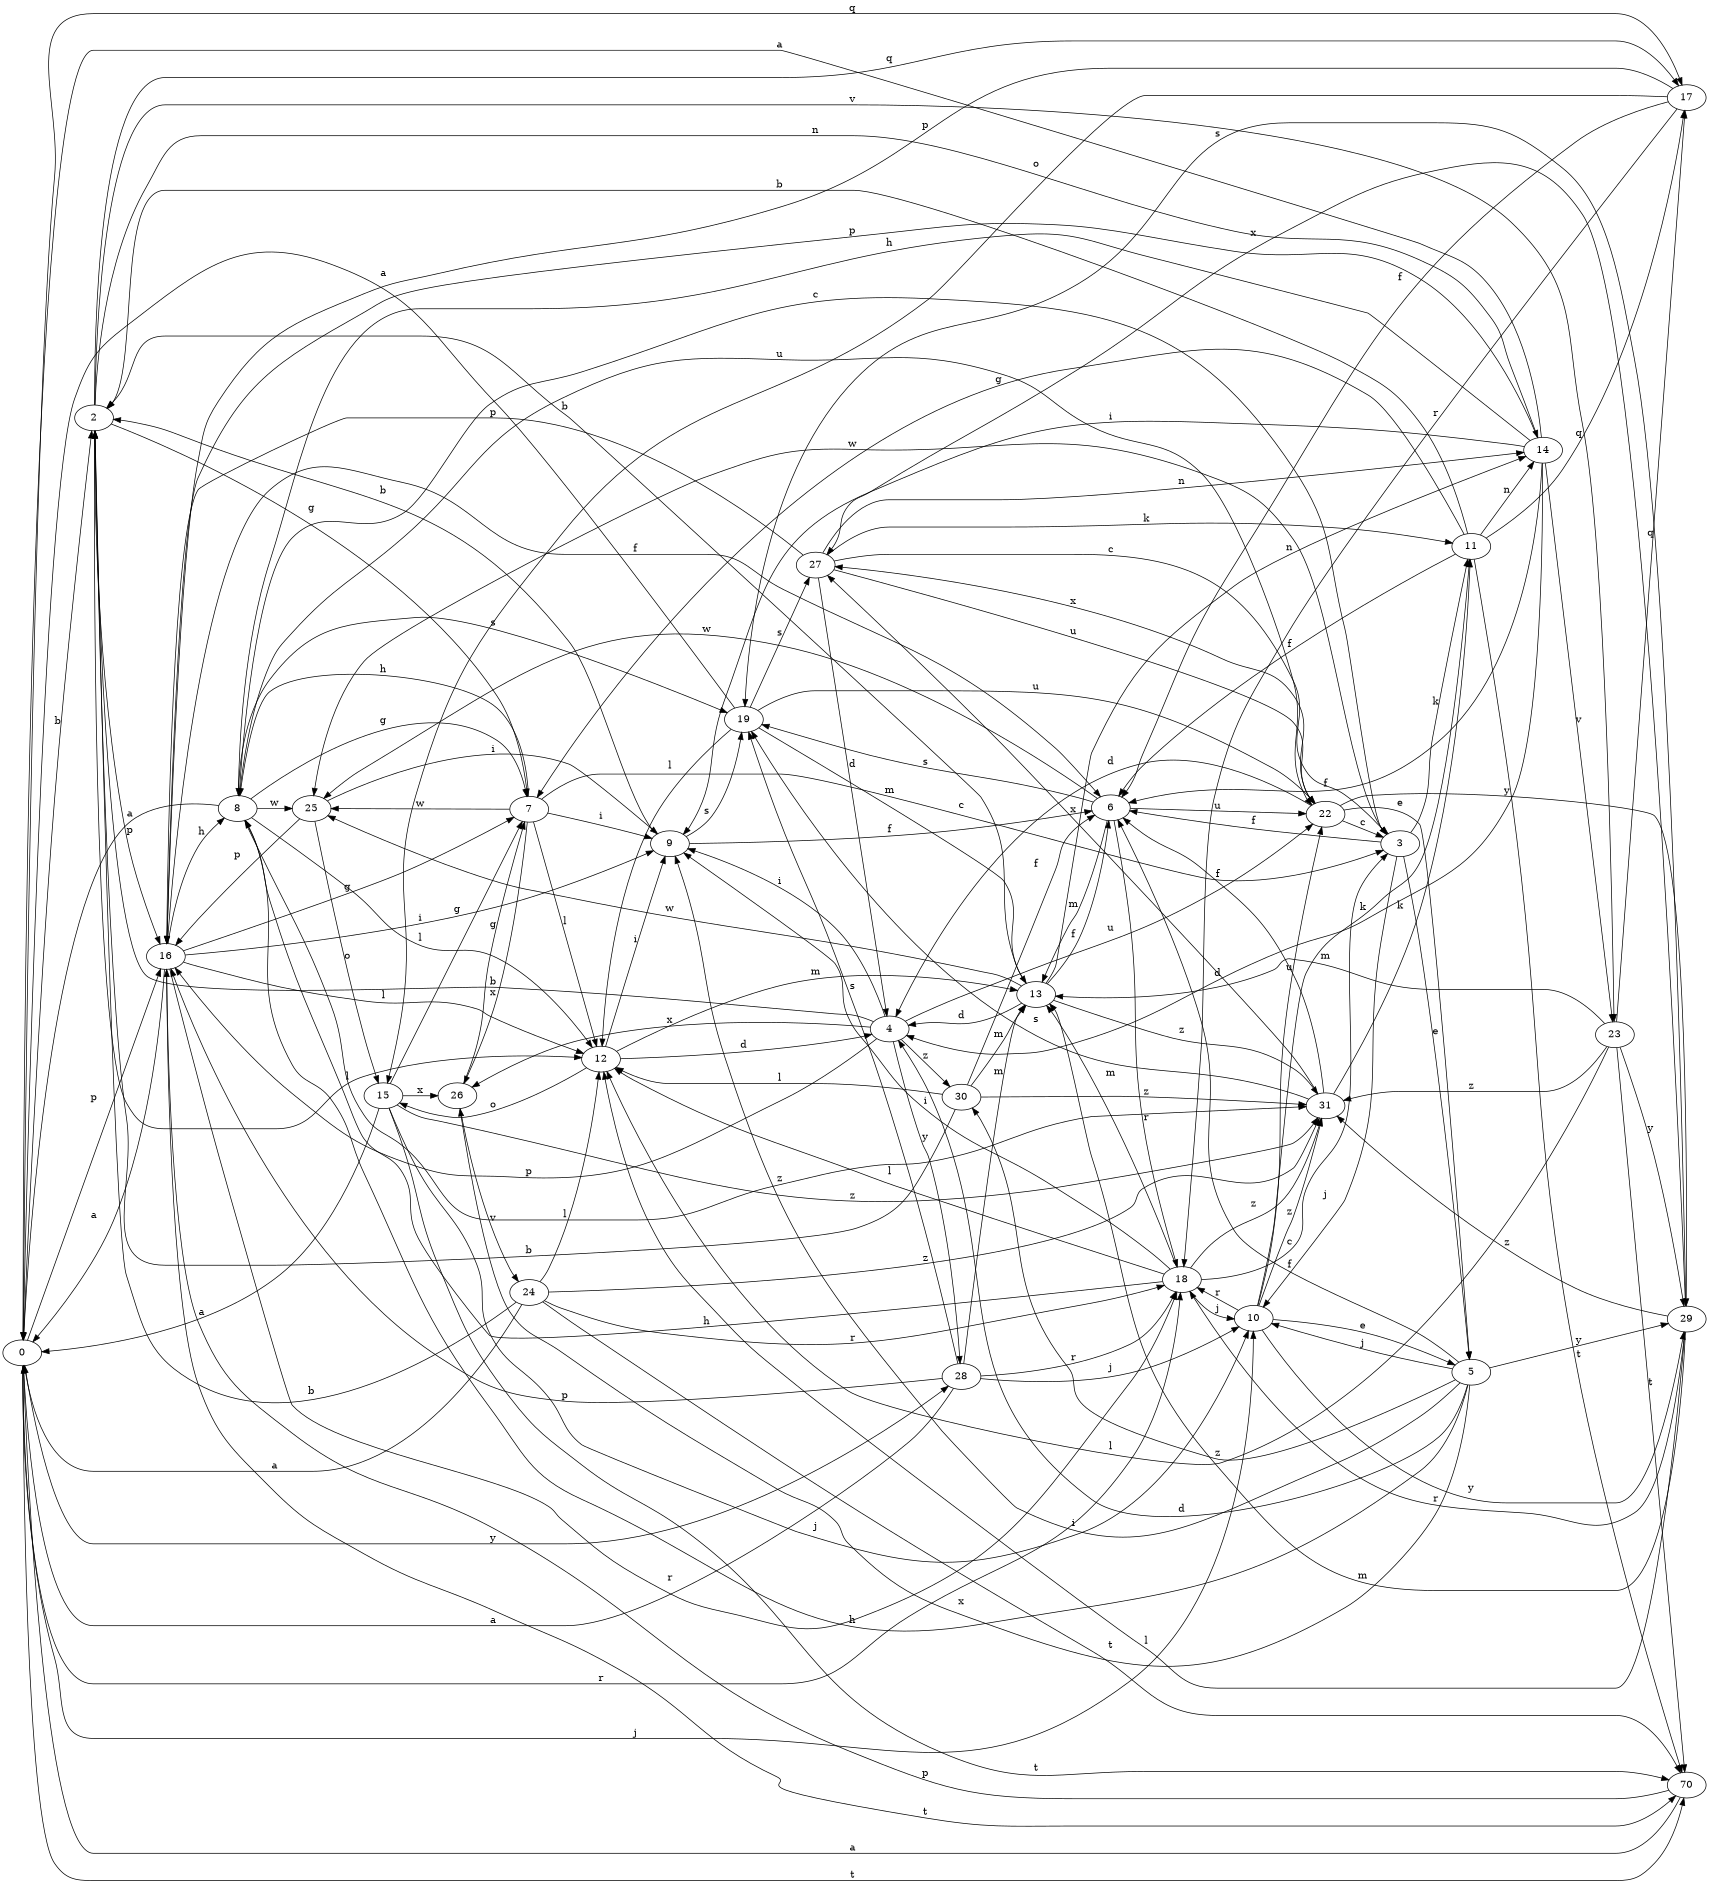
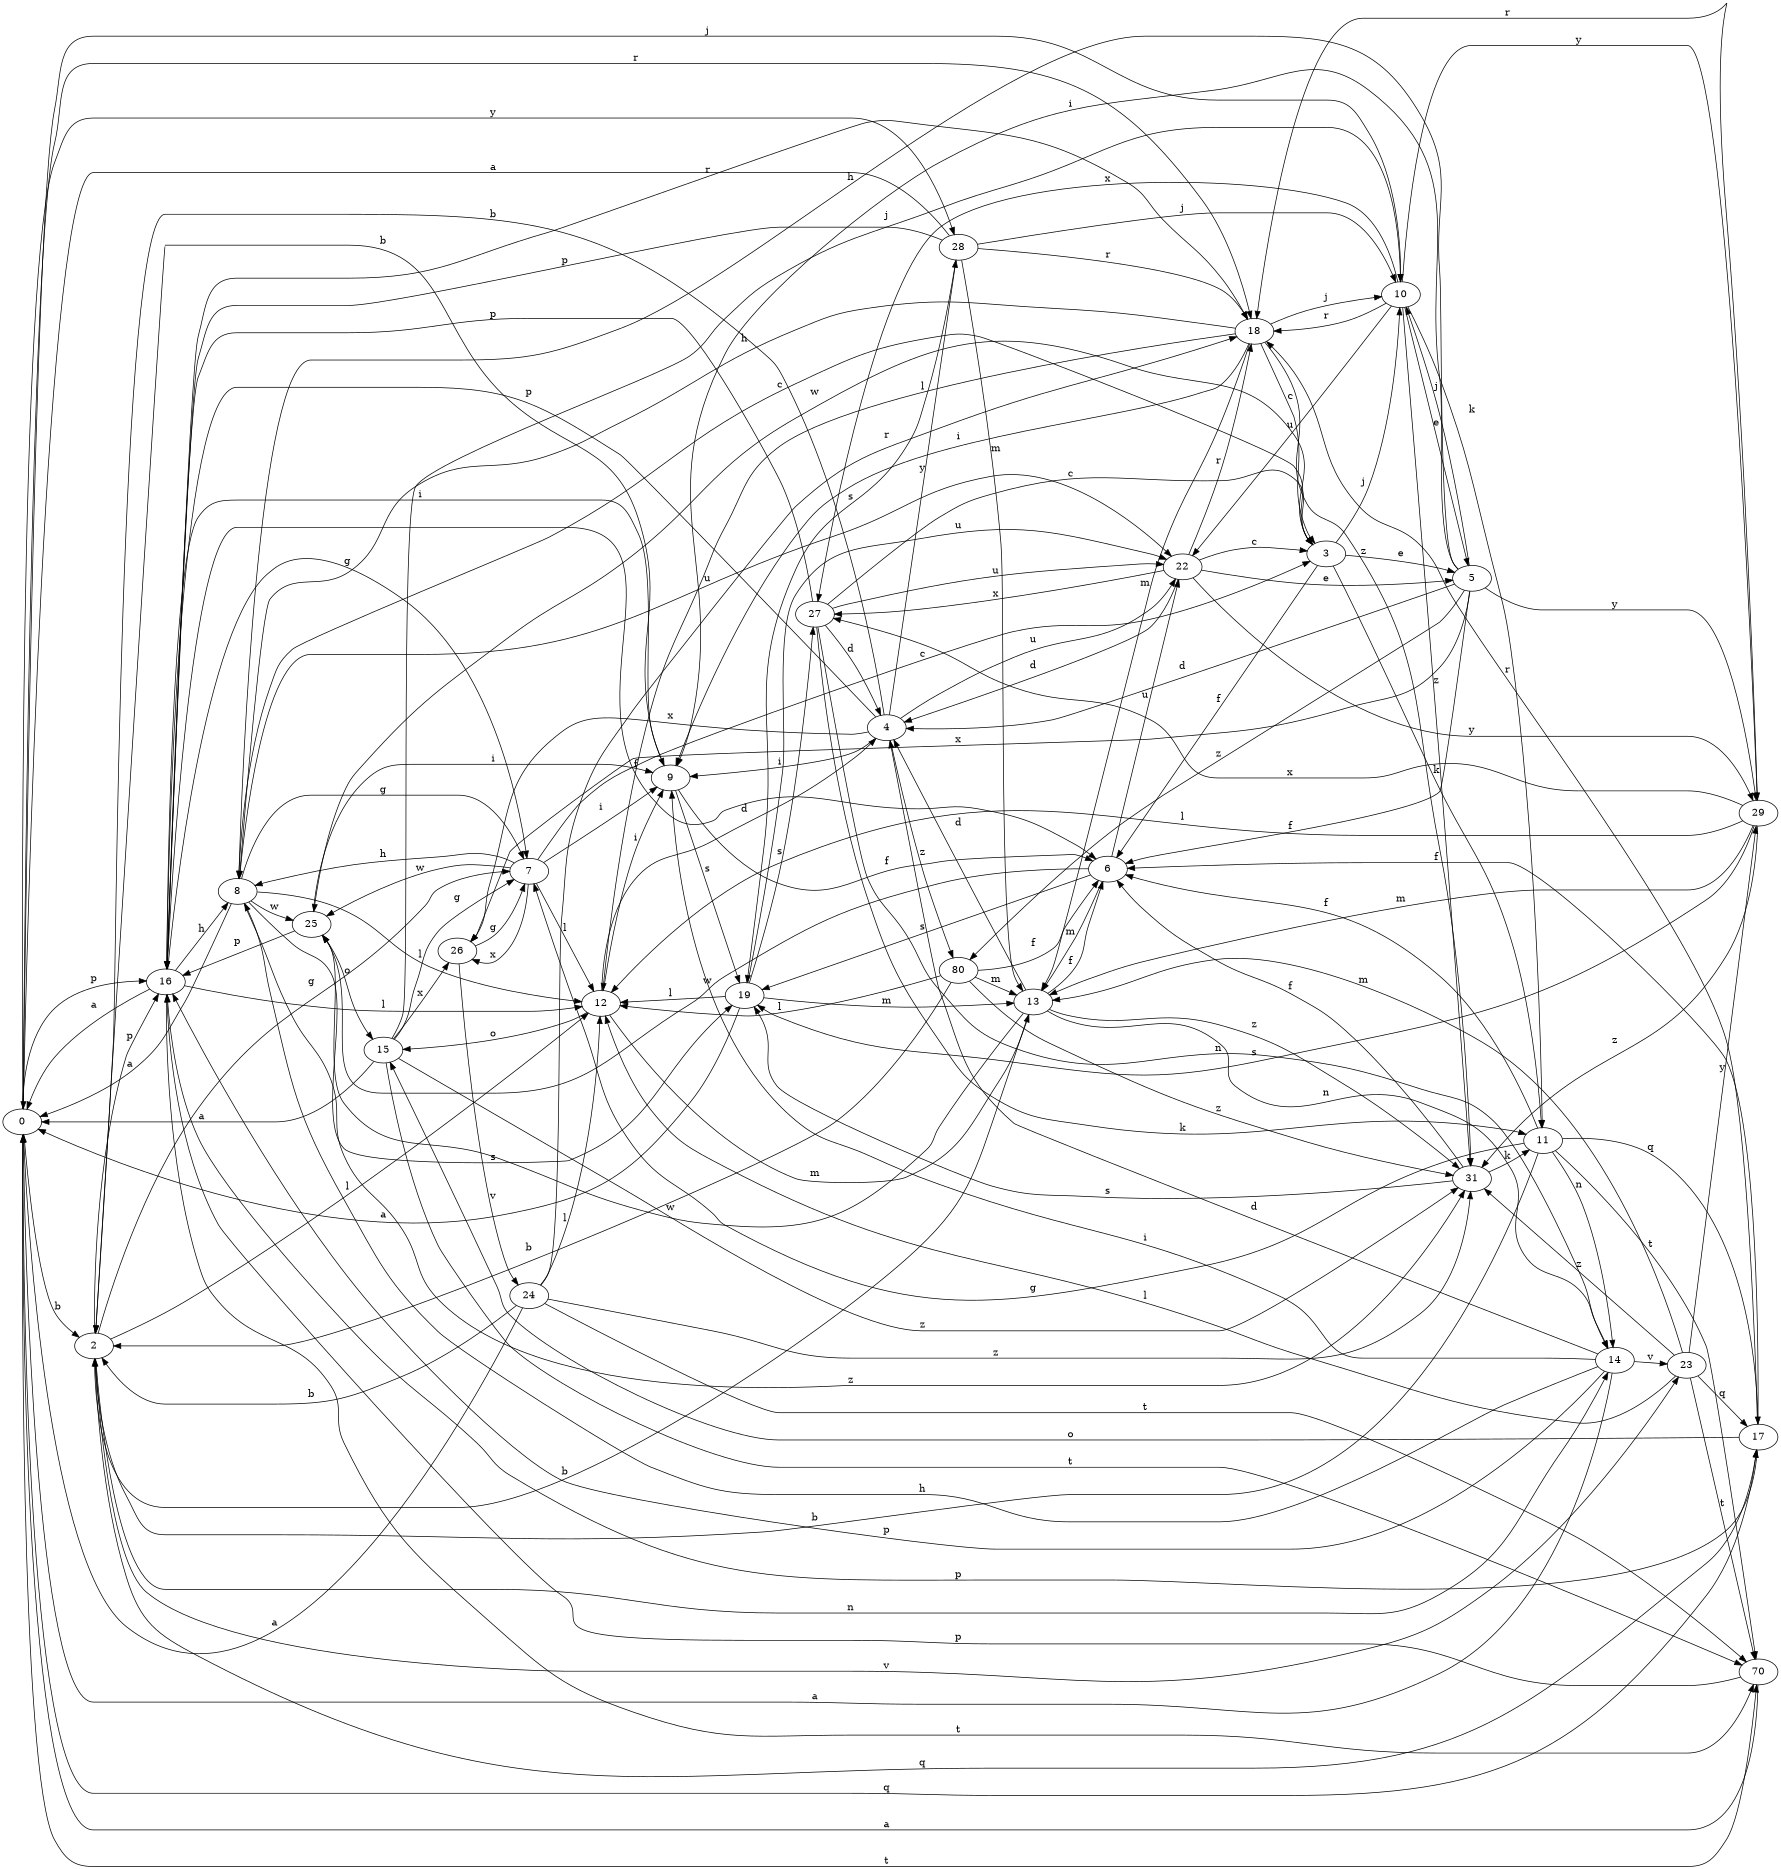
edge "14" -> "6": removed, label "f"
edge "31" -> "27": now "10" -> "27"
edge "6" -> "18": now "22" -> "18"
node "30": label "30" -> "80"
